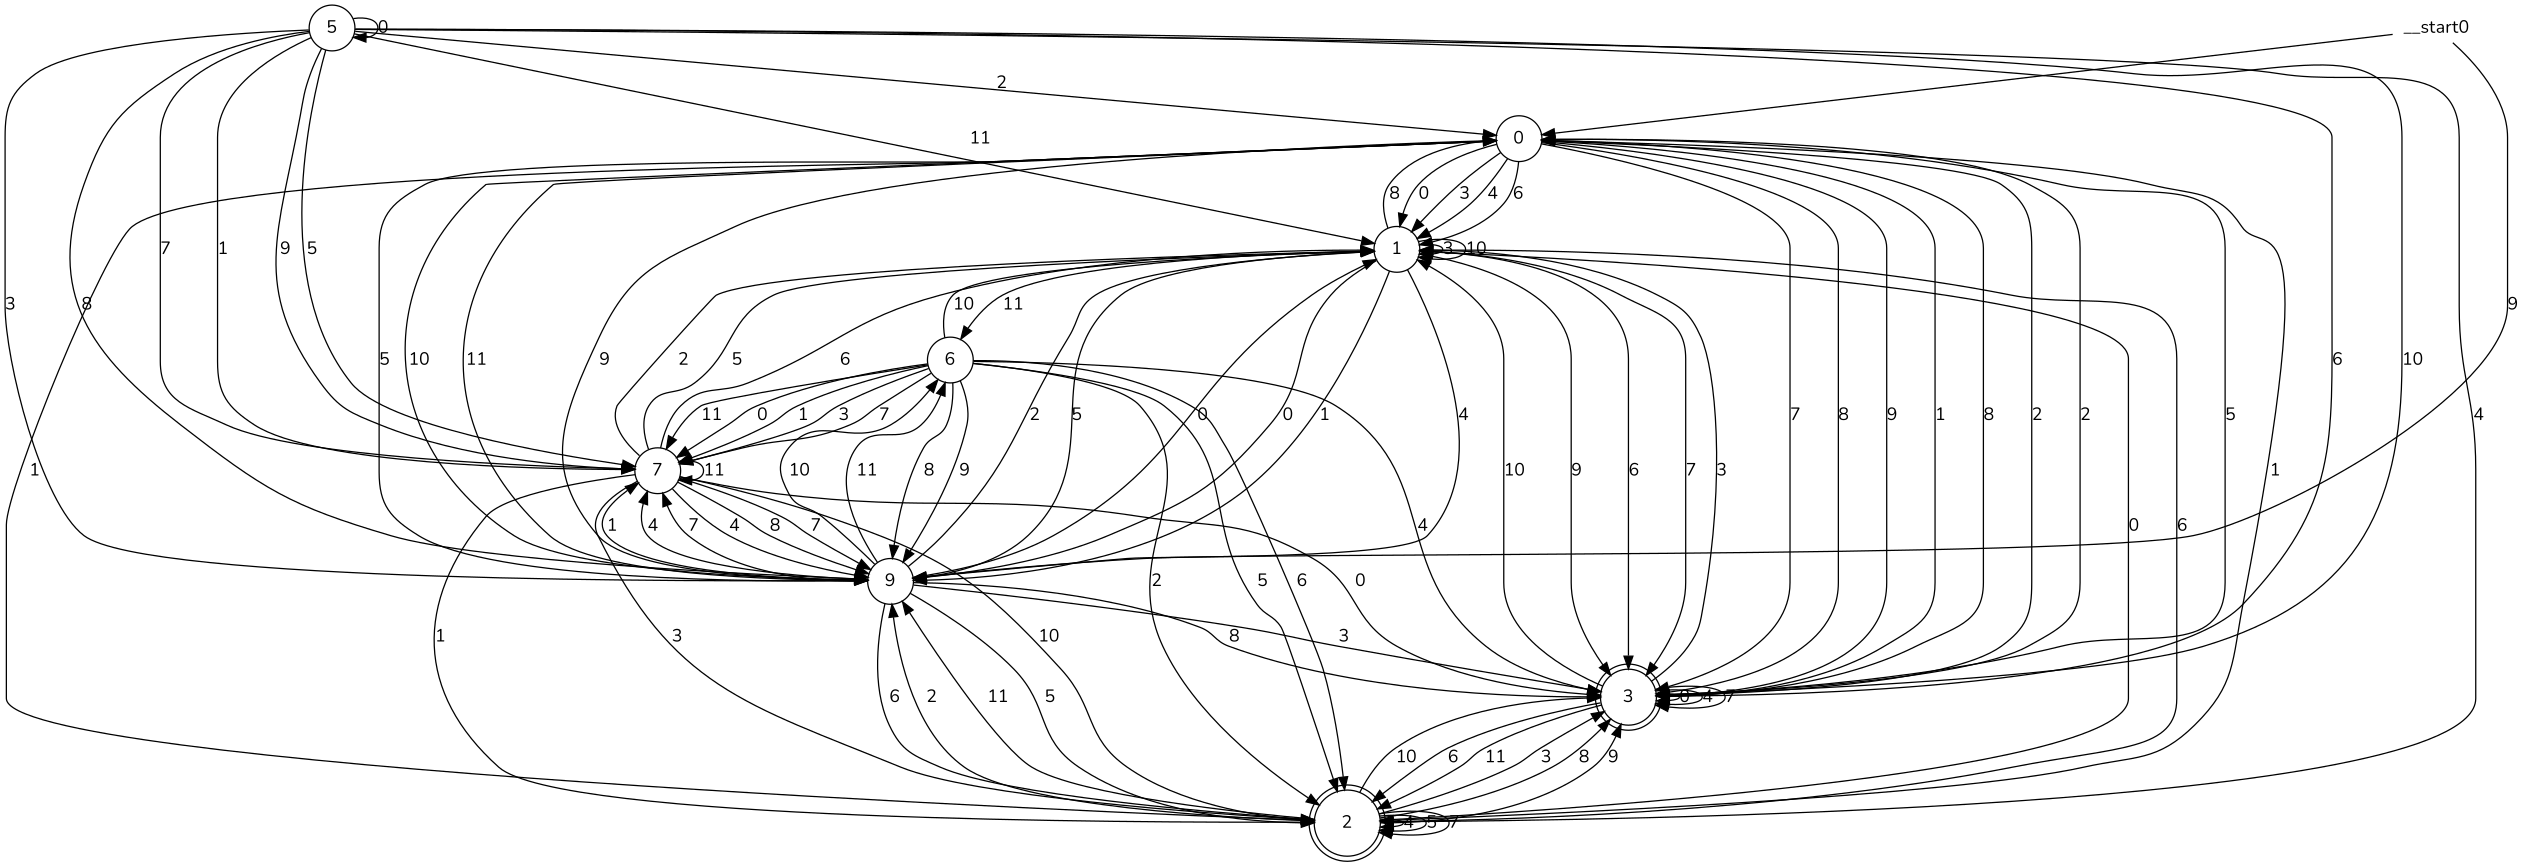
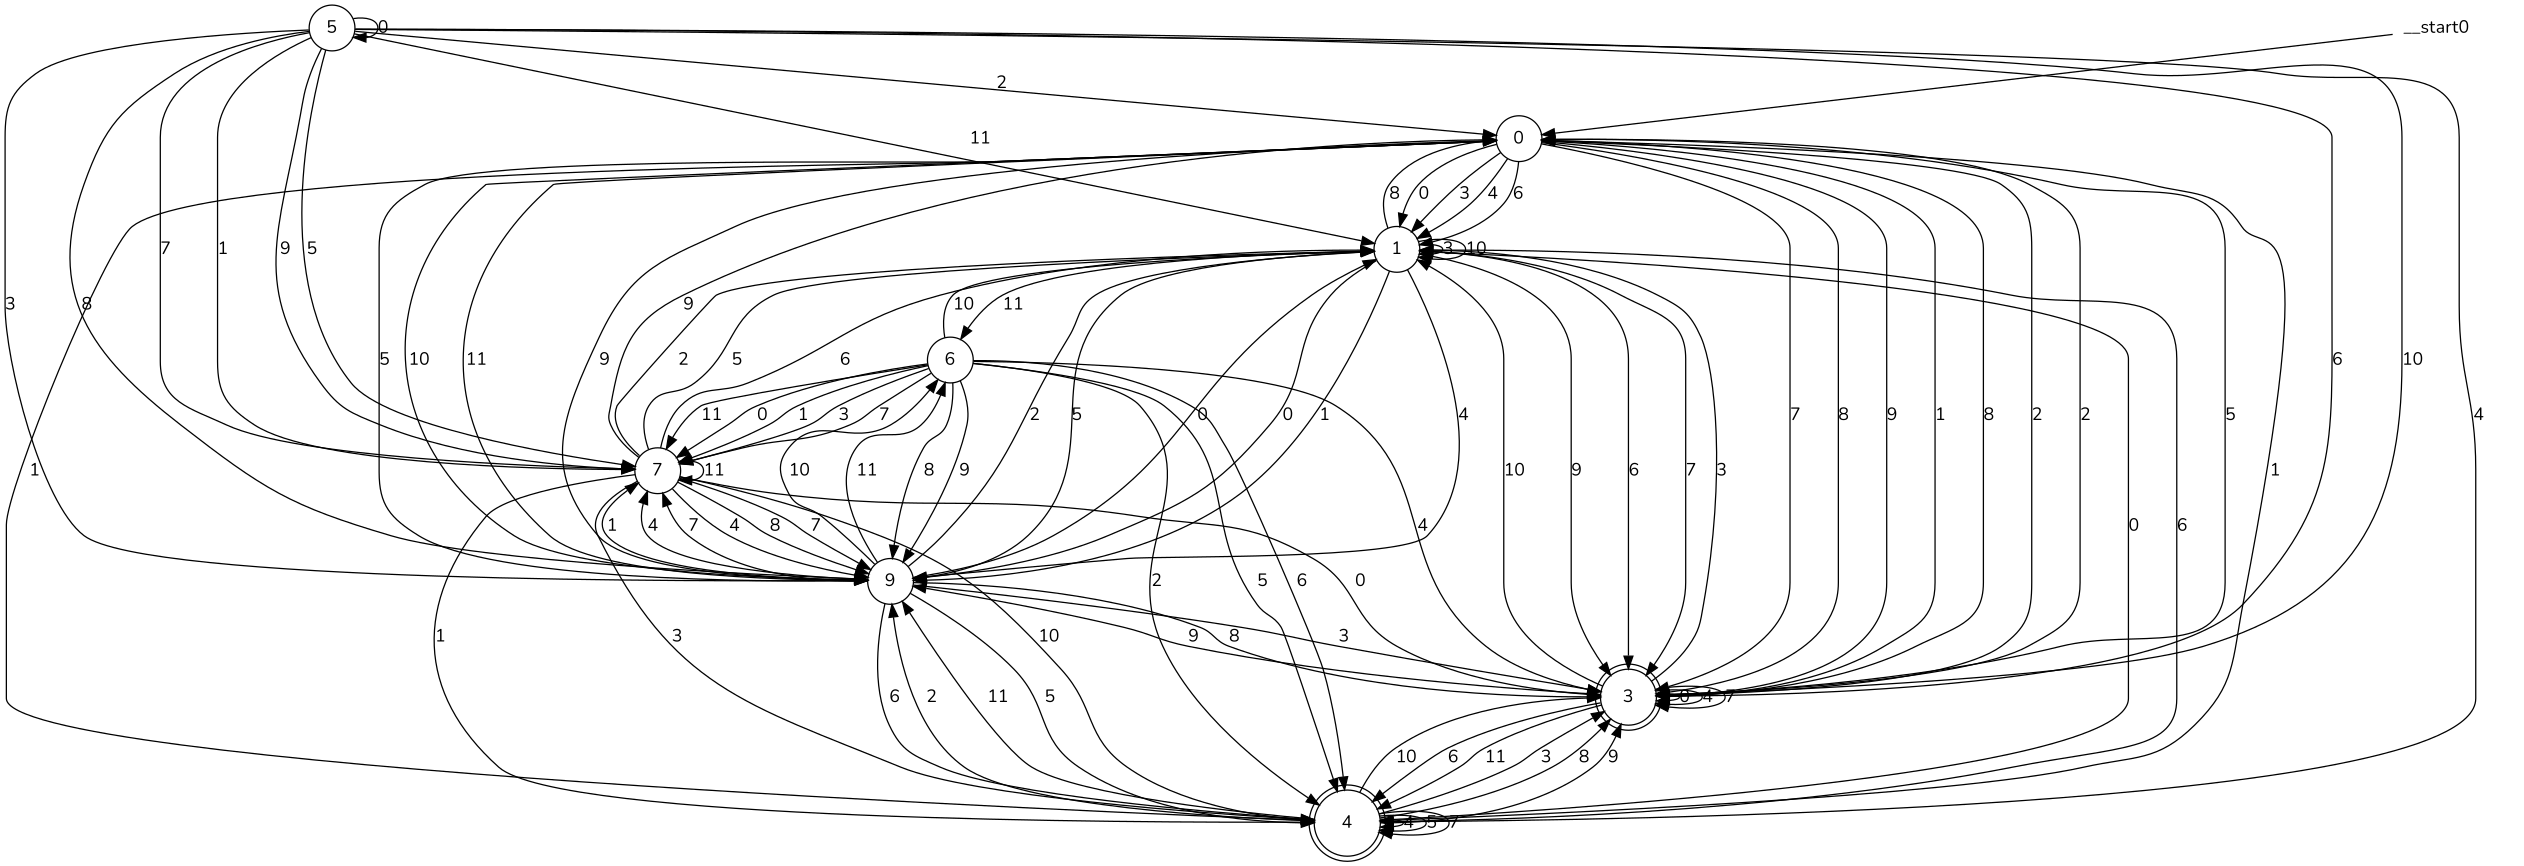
edge "7" -> "0": added, label "9"
edge "__start0" -> "9": now "3" -> "9"
node "2": label "2" -> "4"
